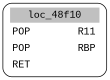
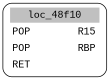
node "loc_48f10": text "POP        R11" -> "POP        R15"
